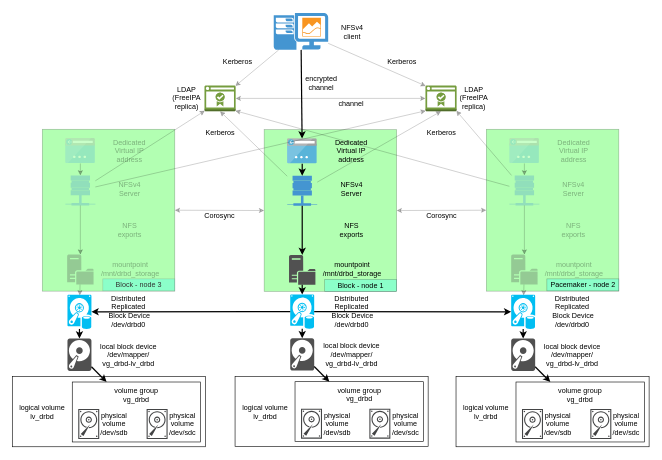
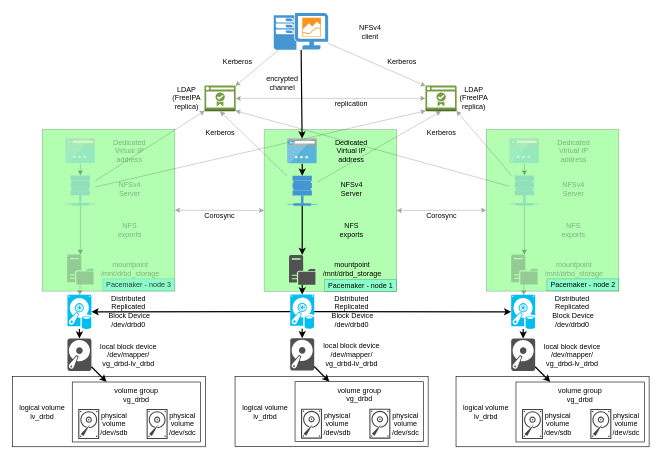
node "NFSv4 client": moved (352, 31) -> (370, 31)
node "encrypted channel": moved (322, 83) -> (283, 83)
node "channel": label "channel" -> "replication"
node "Block - node 3": label "Block - node 3" -> "Pacemaker - node 3"
node "Block - node 1": label "Block - node 1" -> "Pacemaker - node 1"
